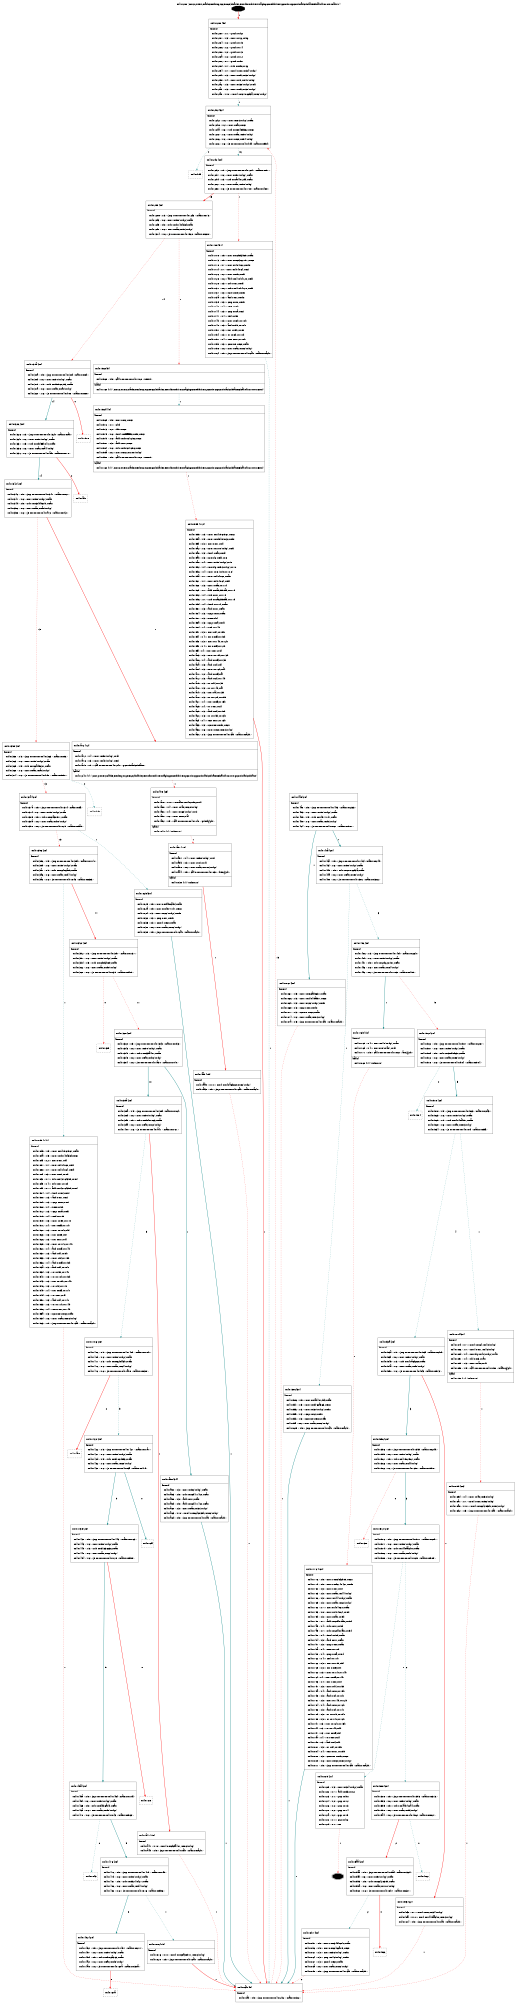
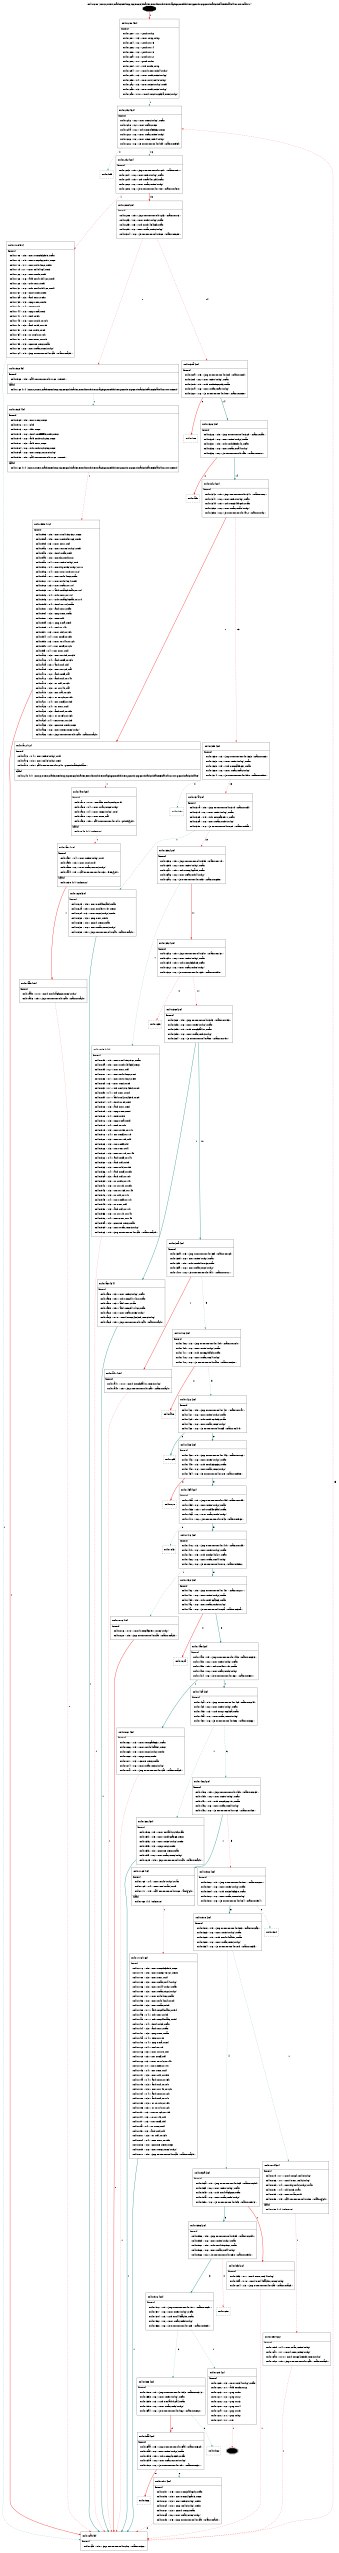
edge "0x401492 [28]" -> "0x4014ae [28]": added, label "8"
